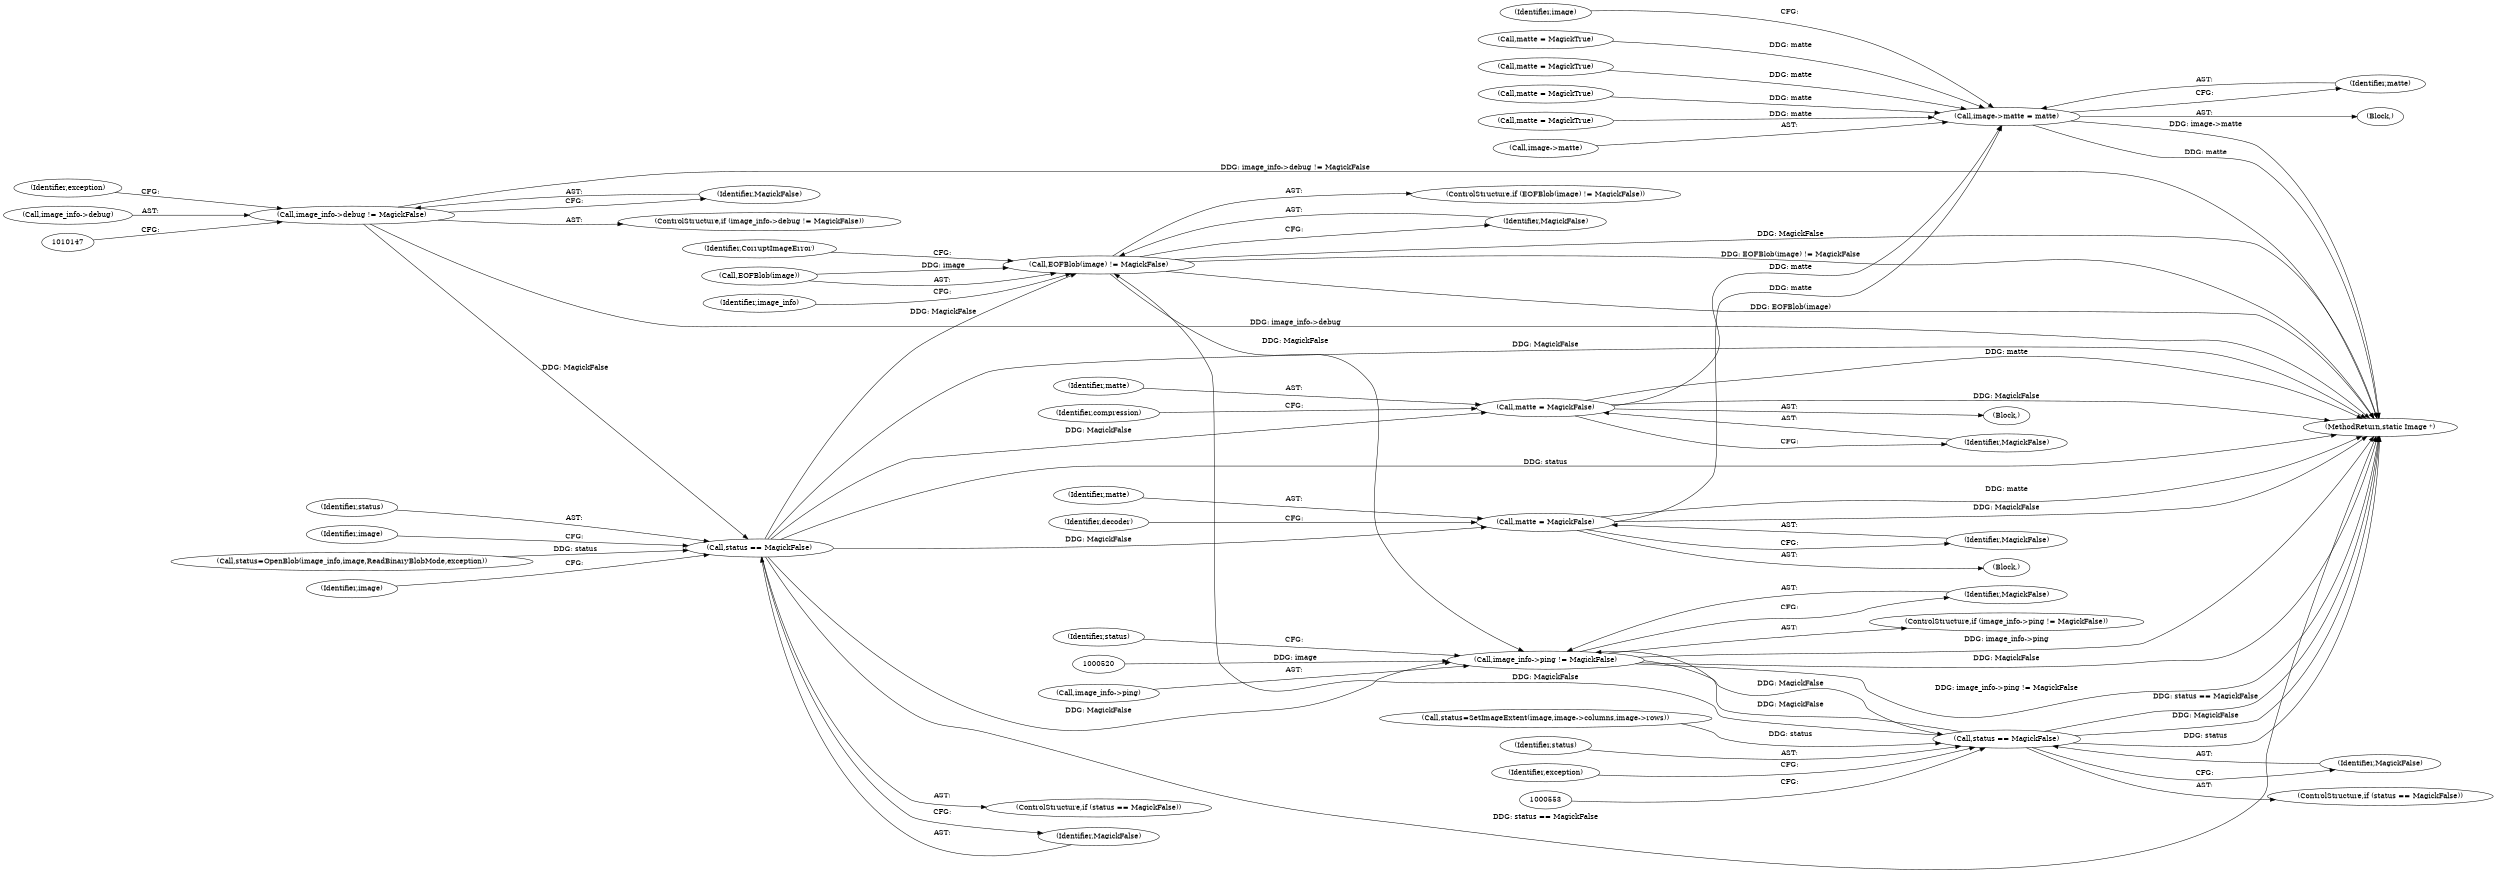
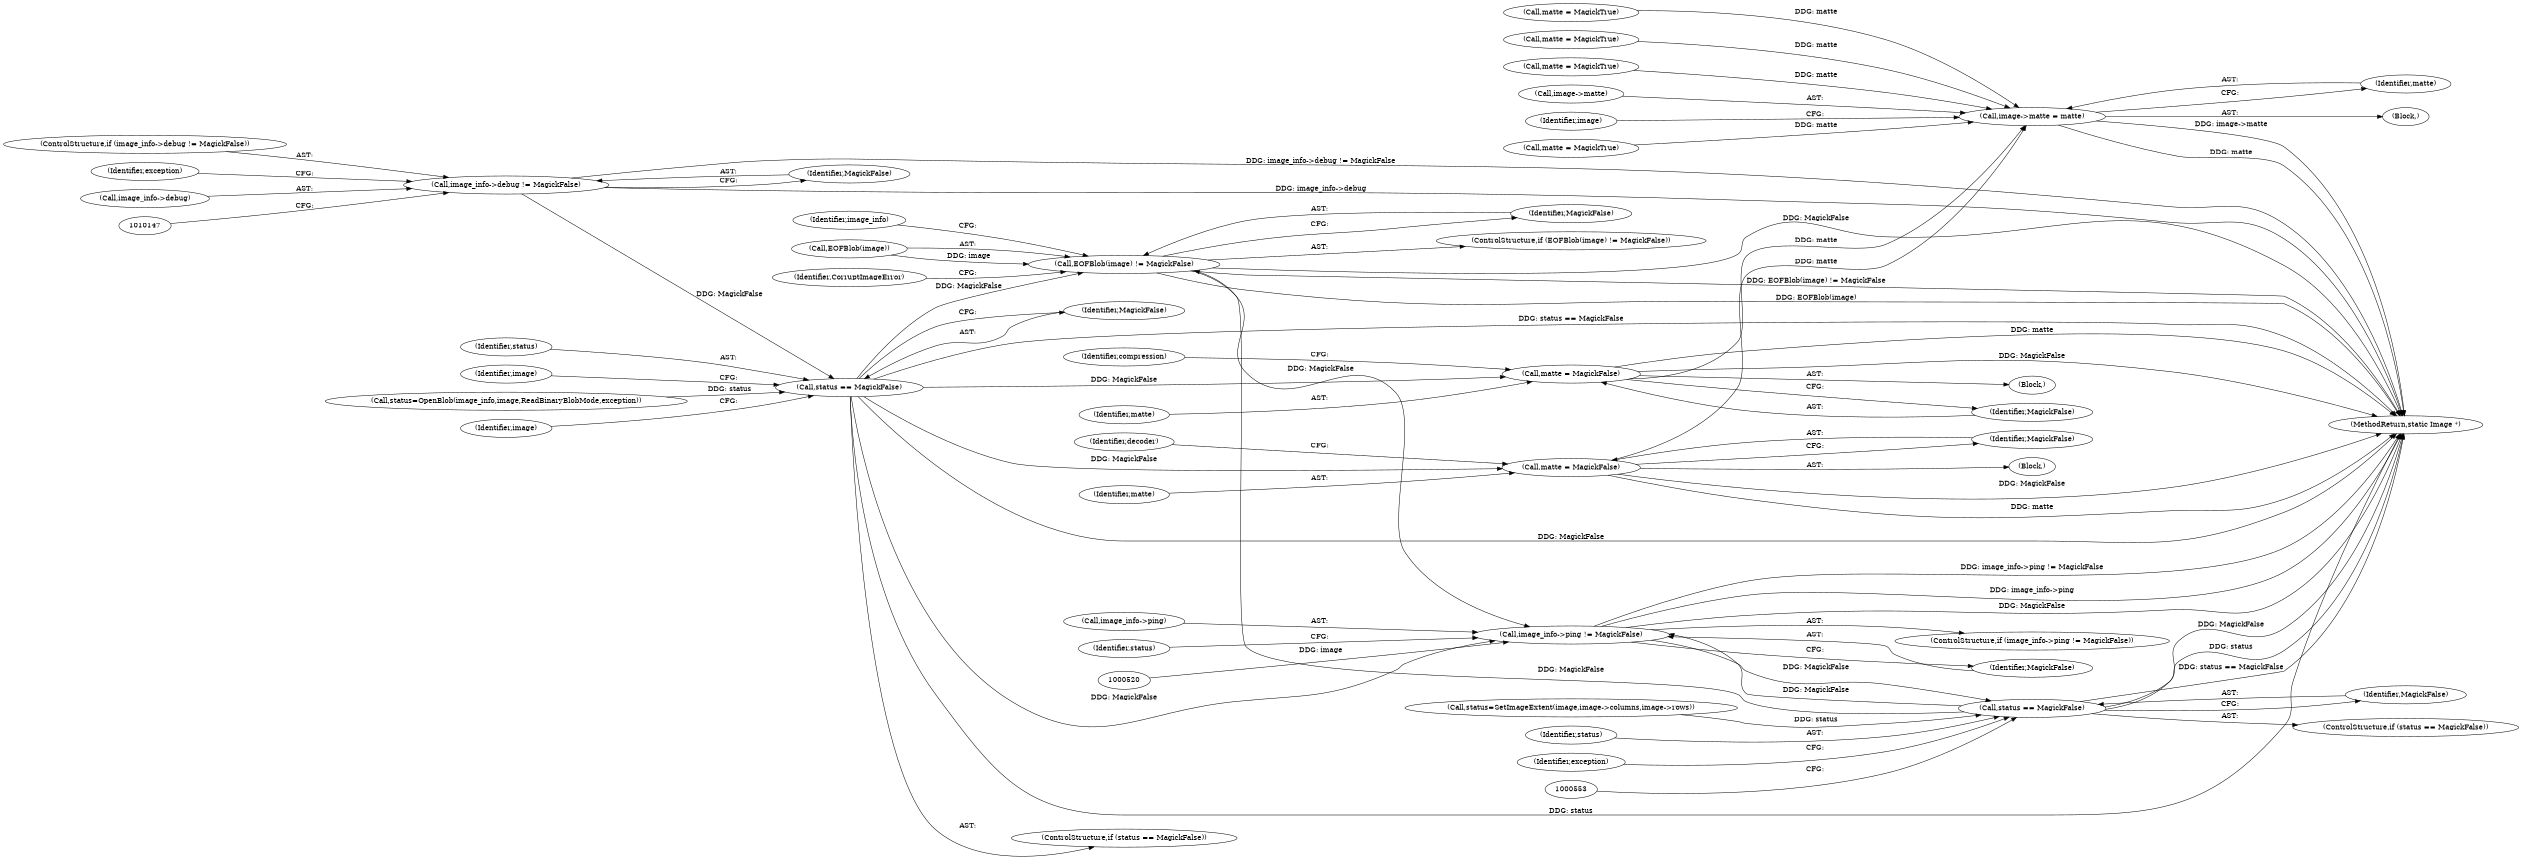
edge "(Call,image_info->debug != MagickFalse)" -> "(ControlStructure,if (image_info->debug != MagickFalse))": reversed
